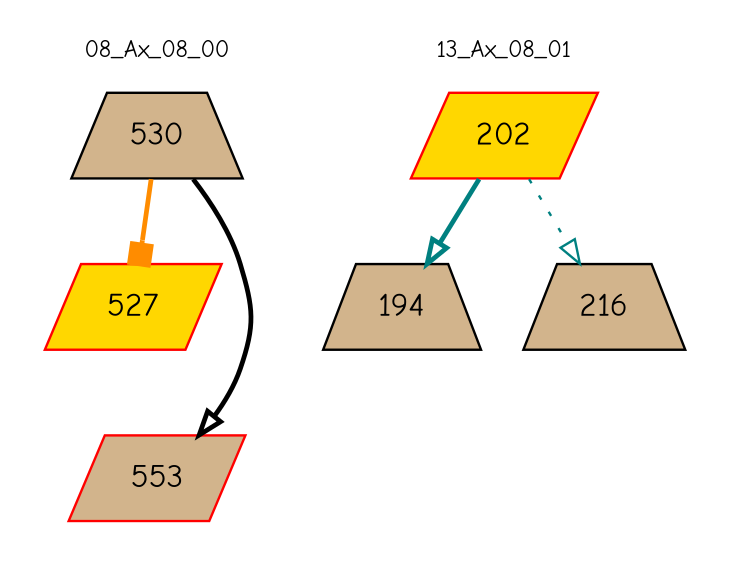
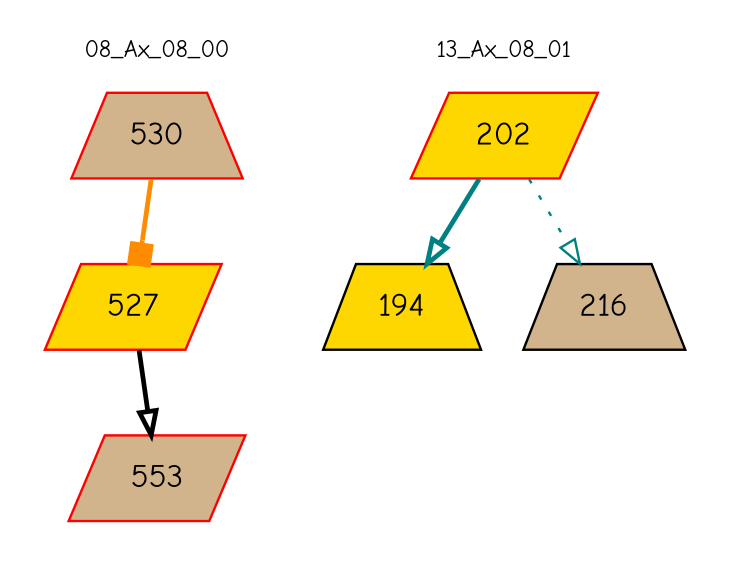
node "530": color black -> red
edge "530" -> "553": now "527" -> "553"
node "194": fillcolor tan -> gold
